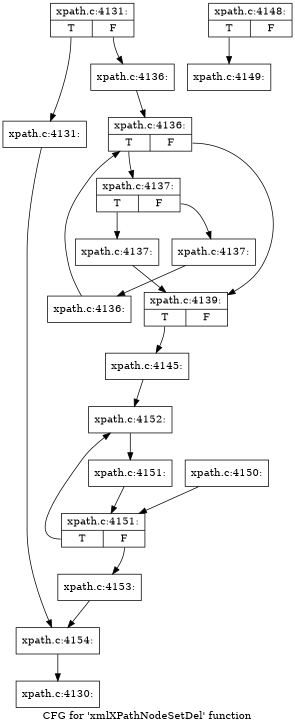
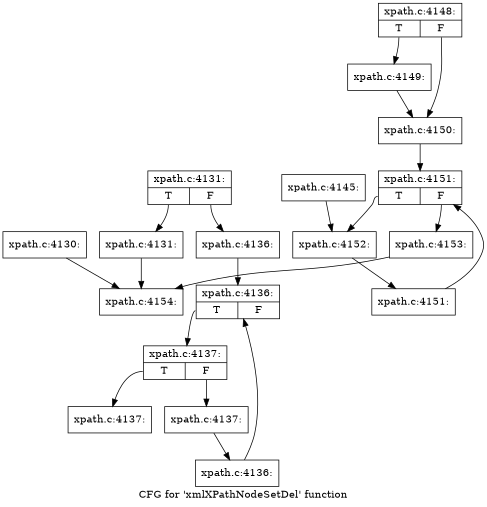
edge "xpath.c:4148:" -> "xpath.c:4150:": added
edge "xpath.c:4149:" -> "xpath.c:4150:": added
node "xpath.c:4139:": removed
edge "xpath.c:4154:" -> "xpath.c:4130:": reversed
